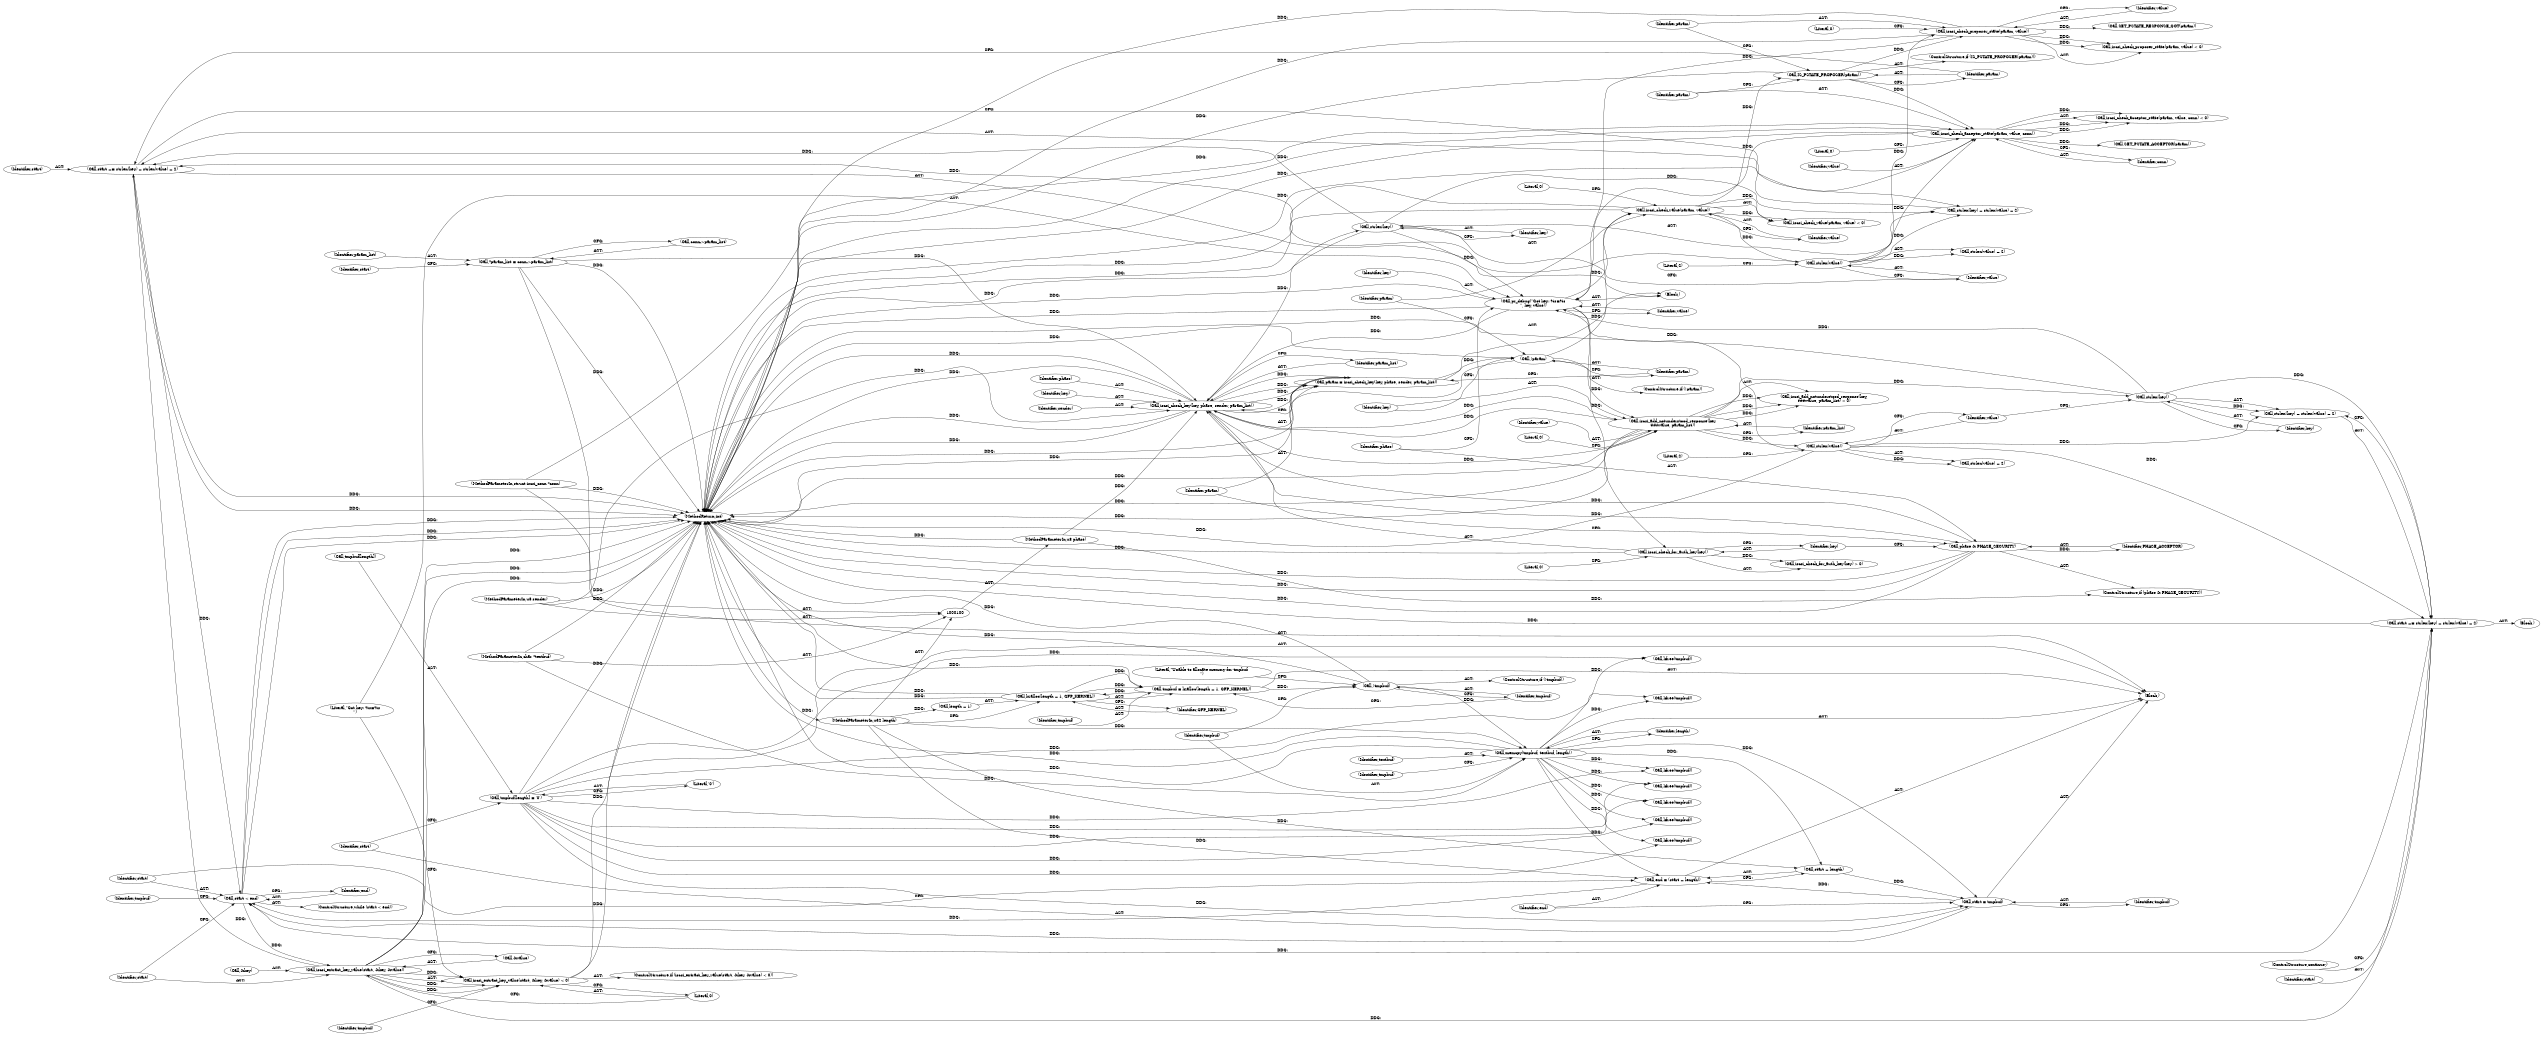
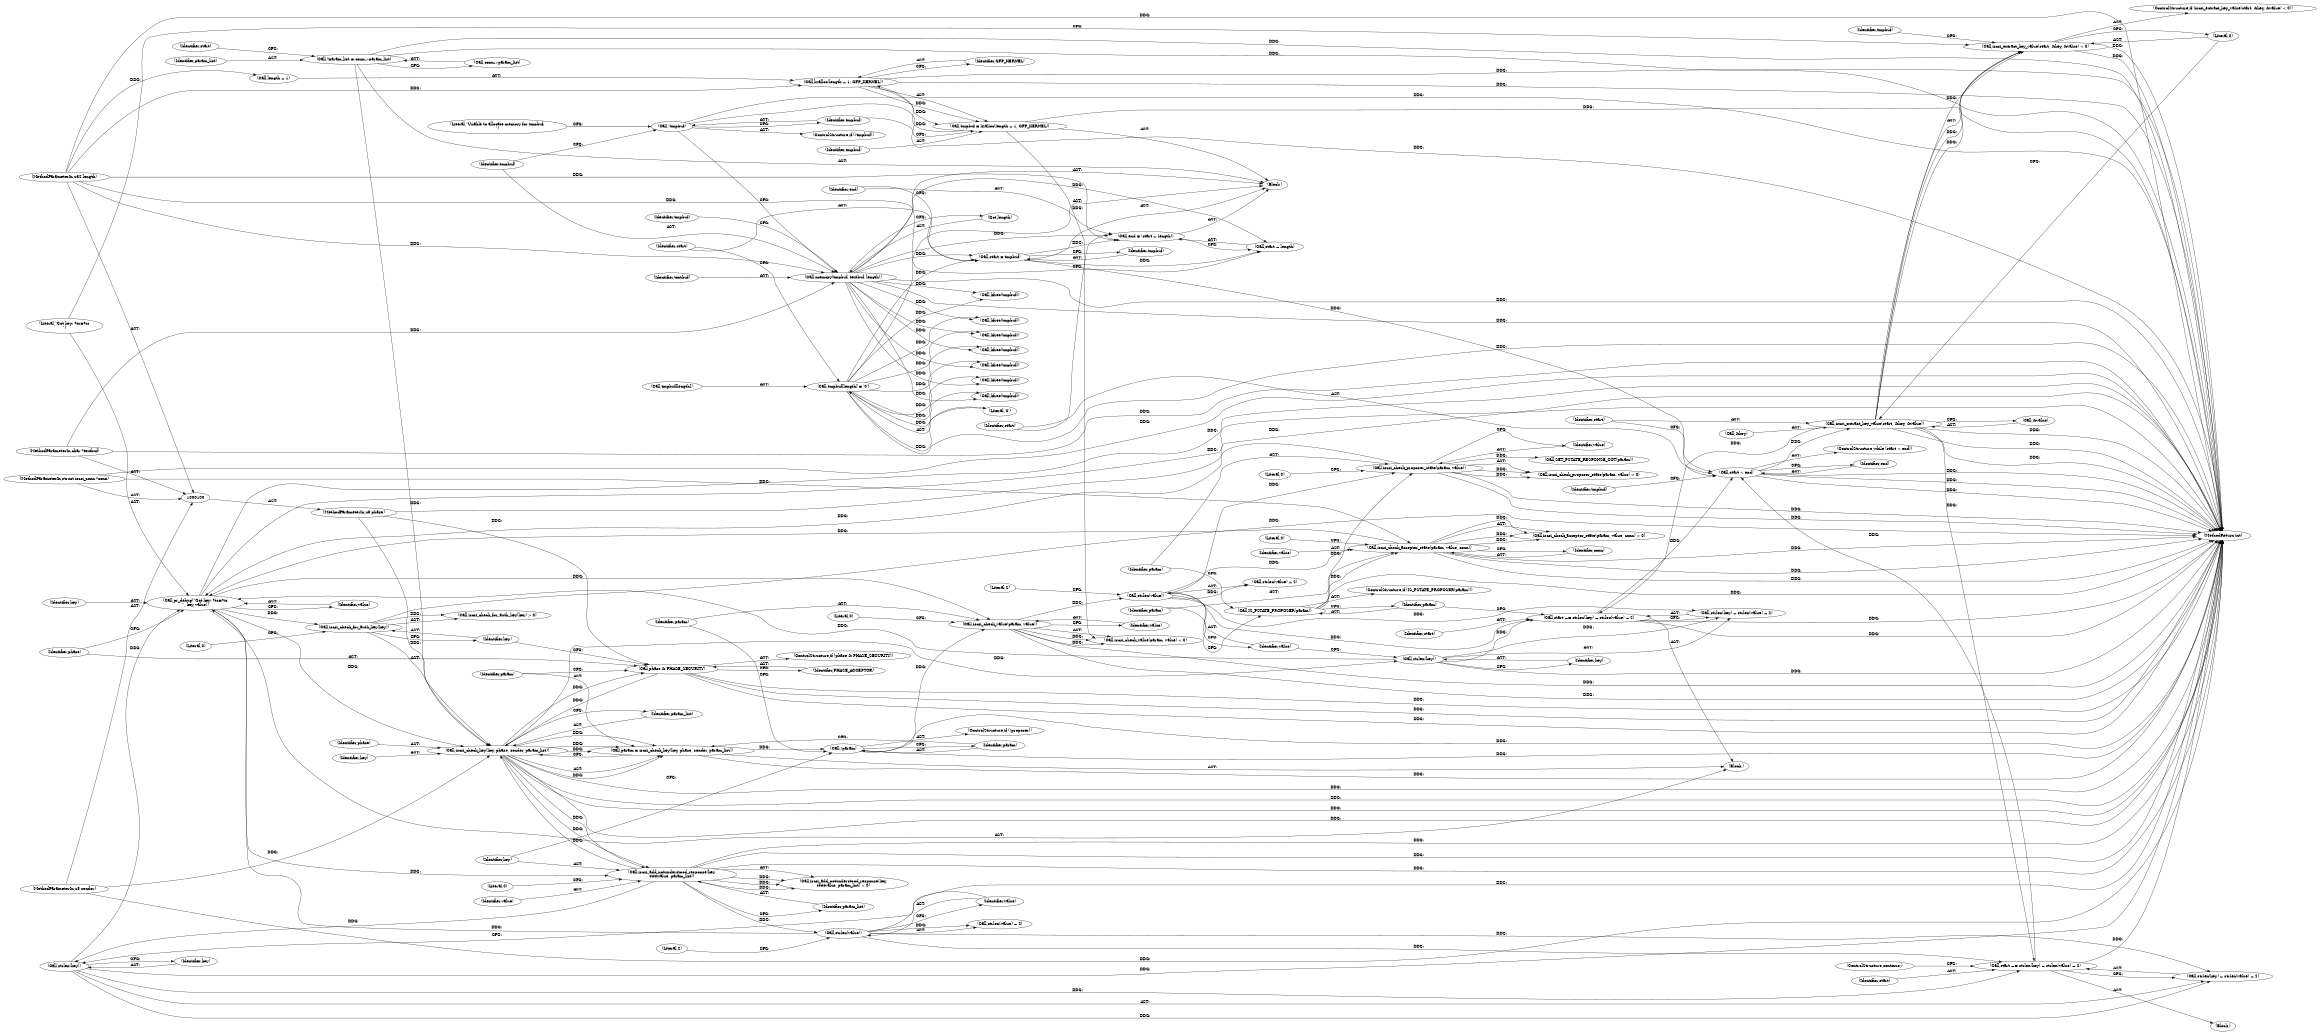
node "(Call,SET_PSTATE_ACCEPTOR(param))": removed
edge "(Call,iscsi_check_value(param, value))" -> "(Call,IS_PSTATE_PROPOSER(param))": removed, label "DDG:"
node "(ControlStructure,if (!param))": label "(ControlStructure,if (!param))" -> "(ControlStructure,if (!proposer))"
node "(Identifier,sender)": removed
edge "(Call,phase & PHASE_SECURITY)" -> "(Identifier,PHASE_ACCEPTOR)": label "DDG: " -> "CFG: "
edge "(MethodParameterIn,u8 phase)" -> "(ControlStructure,if (phase & PHASE_SECURITY))": now "(MethodParameterIn,u8 phase)" -> "(Call,phase & PHASE_SECURITY)"
edge "(MethodReturn,int)" -> "(MethodParameterIn,u32 length)": reversed
edge "(Call,tmpbuf = kzalloc(length + 1, GFP_KERNEL))" -> "(Call,!tmpbuf)": now "(Call,tmpbuf = kzalloc(length + 1, GFP_KERNEL))" -> "(Call,iscsi_check_value(param, value) < 0)"
edge "(Call,!tmpbuf)" -> "(Call,memcpy(tmpbuf, textbuf, length))": label "DDG: " -> "CFG: "
edge "(MethodParameterIn,u32 length)" -> "(Call,kzalloc(length + 1, GFP_KERNEL))": label "CFG: " -> "DDG: "
node "(Identifier,length)": label "(Identifier,length)" -> "(Got,length)"
edge "(Call,tmpbuf[length] = '0')" -> "(Literal,'0')": label "CFG: " -> "DDG: "
edge "(Call,start + length)" -> "(Call,start = tmpbuf)": reversed
edge "(Call,end = (start + length))" -> "(Call,start < end)": removed, label "DDG:"
